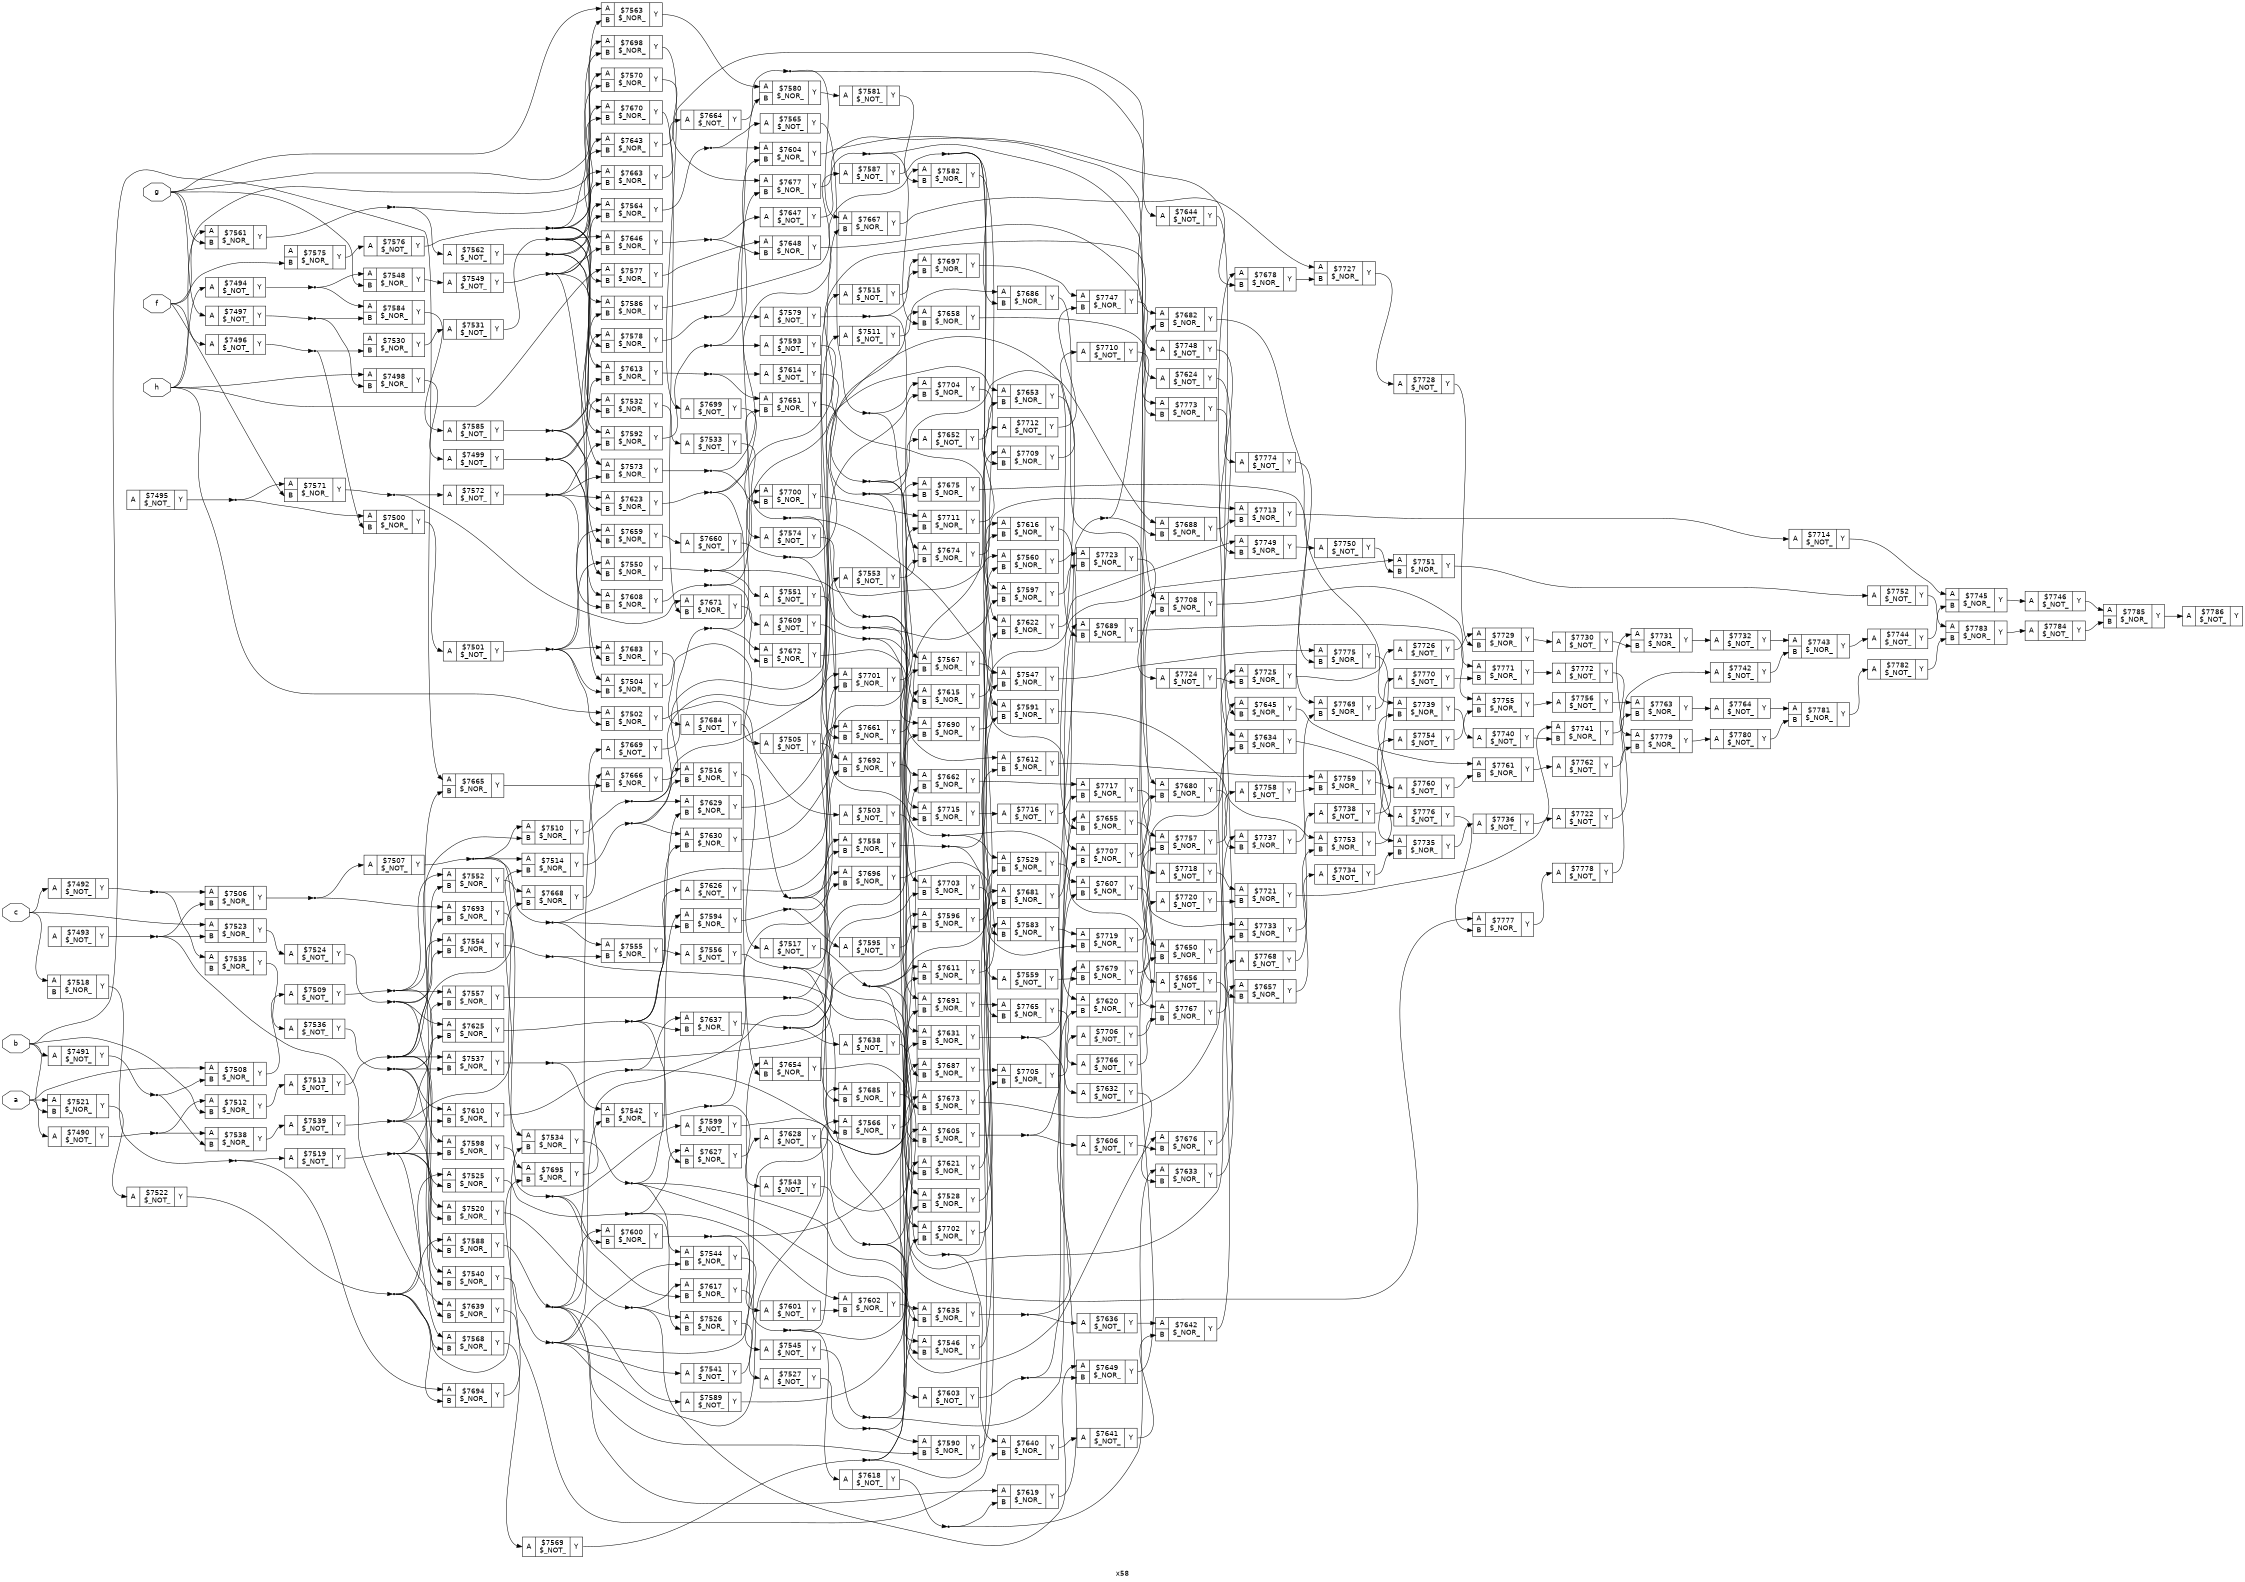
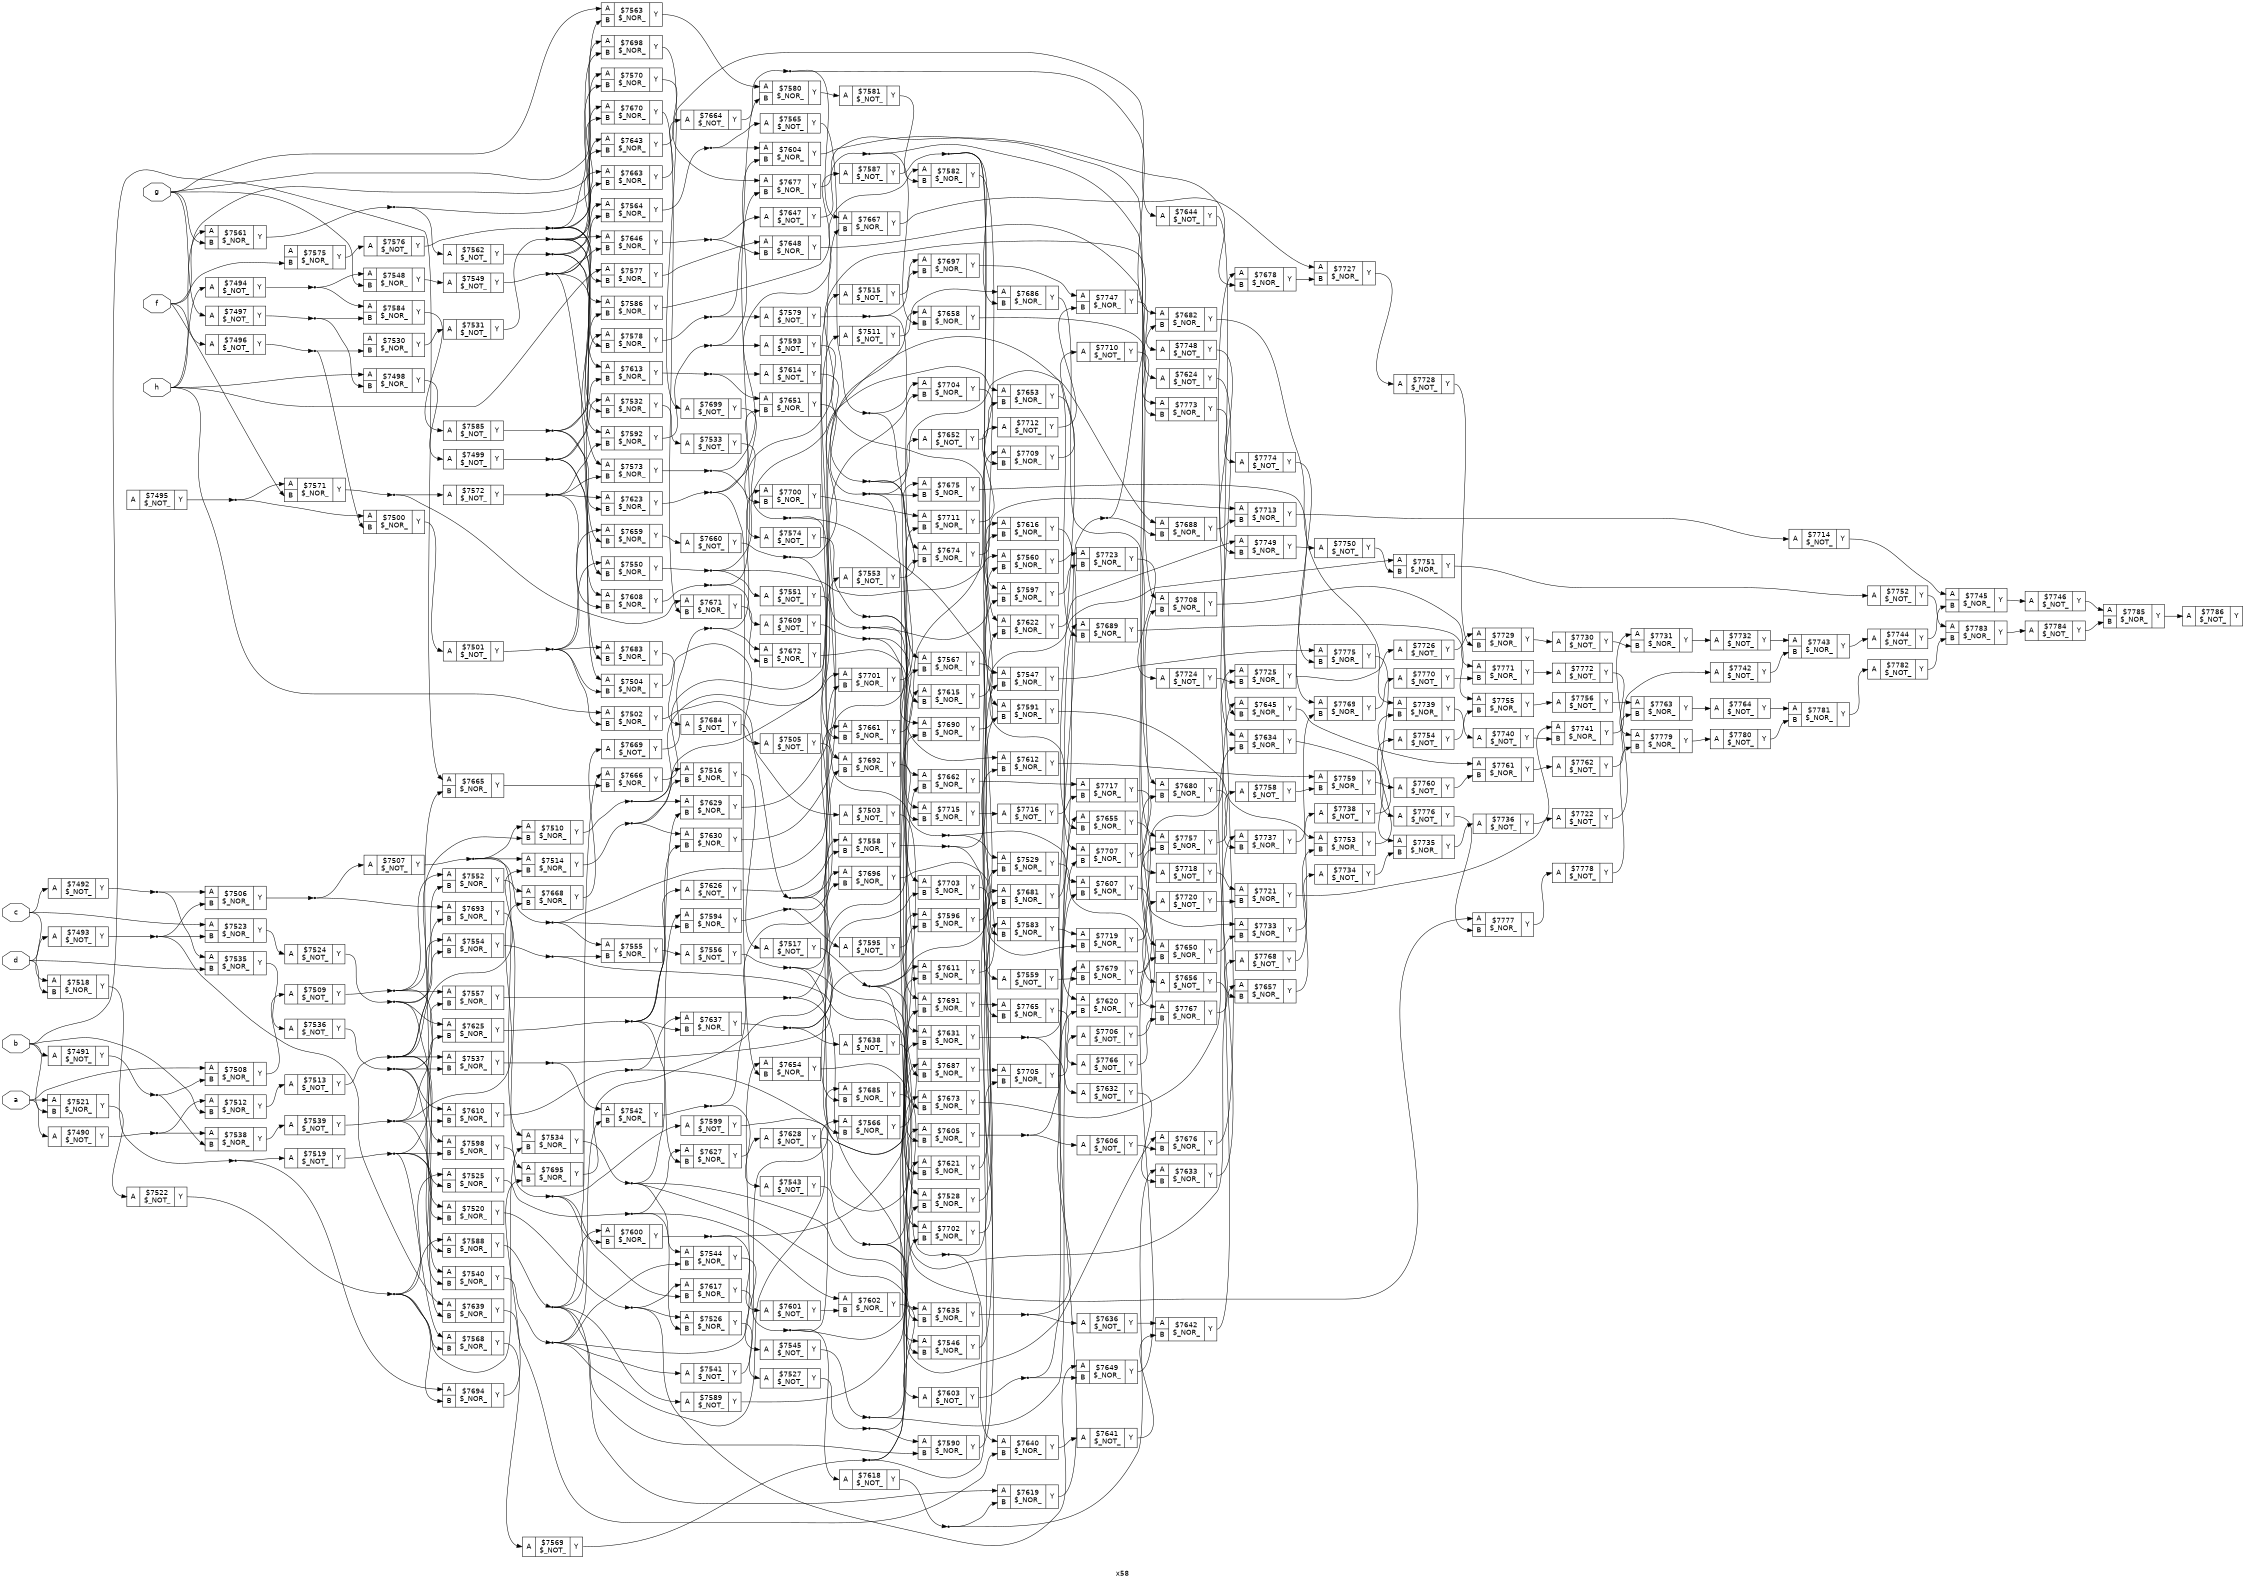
node "d": added
